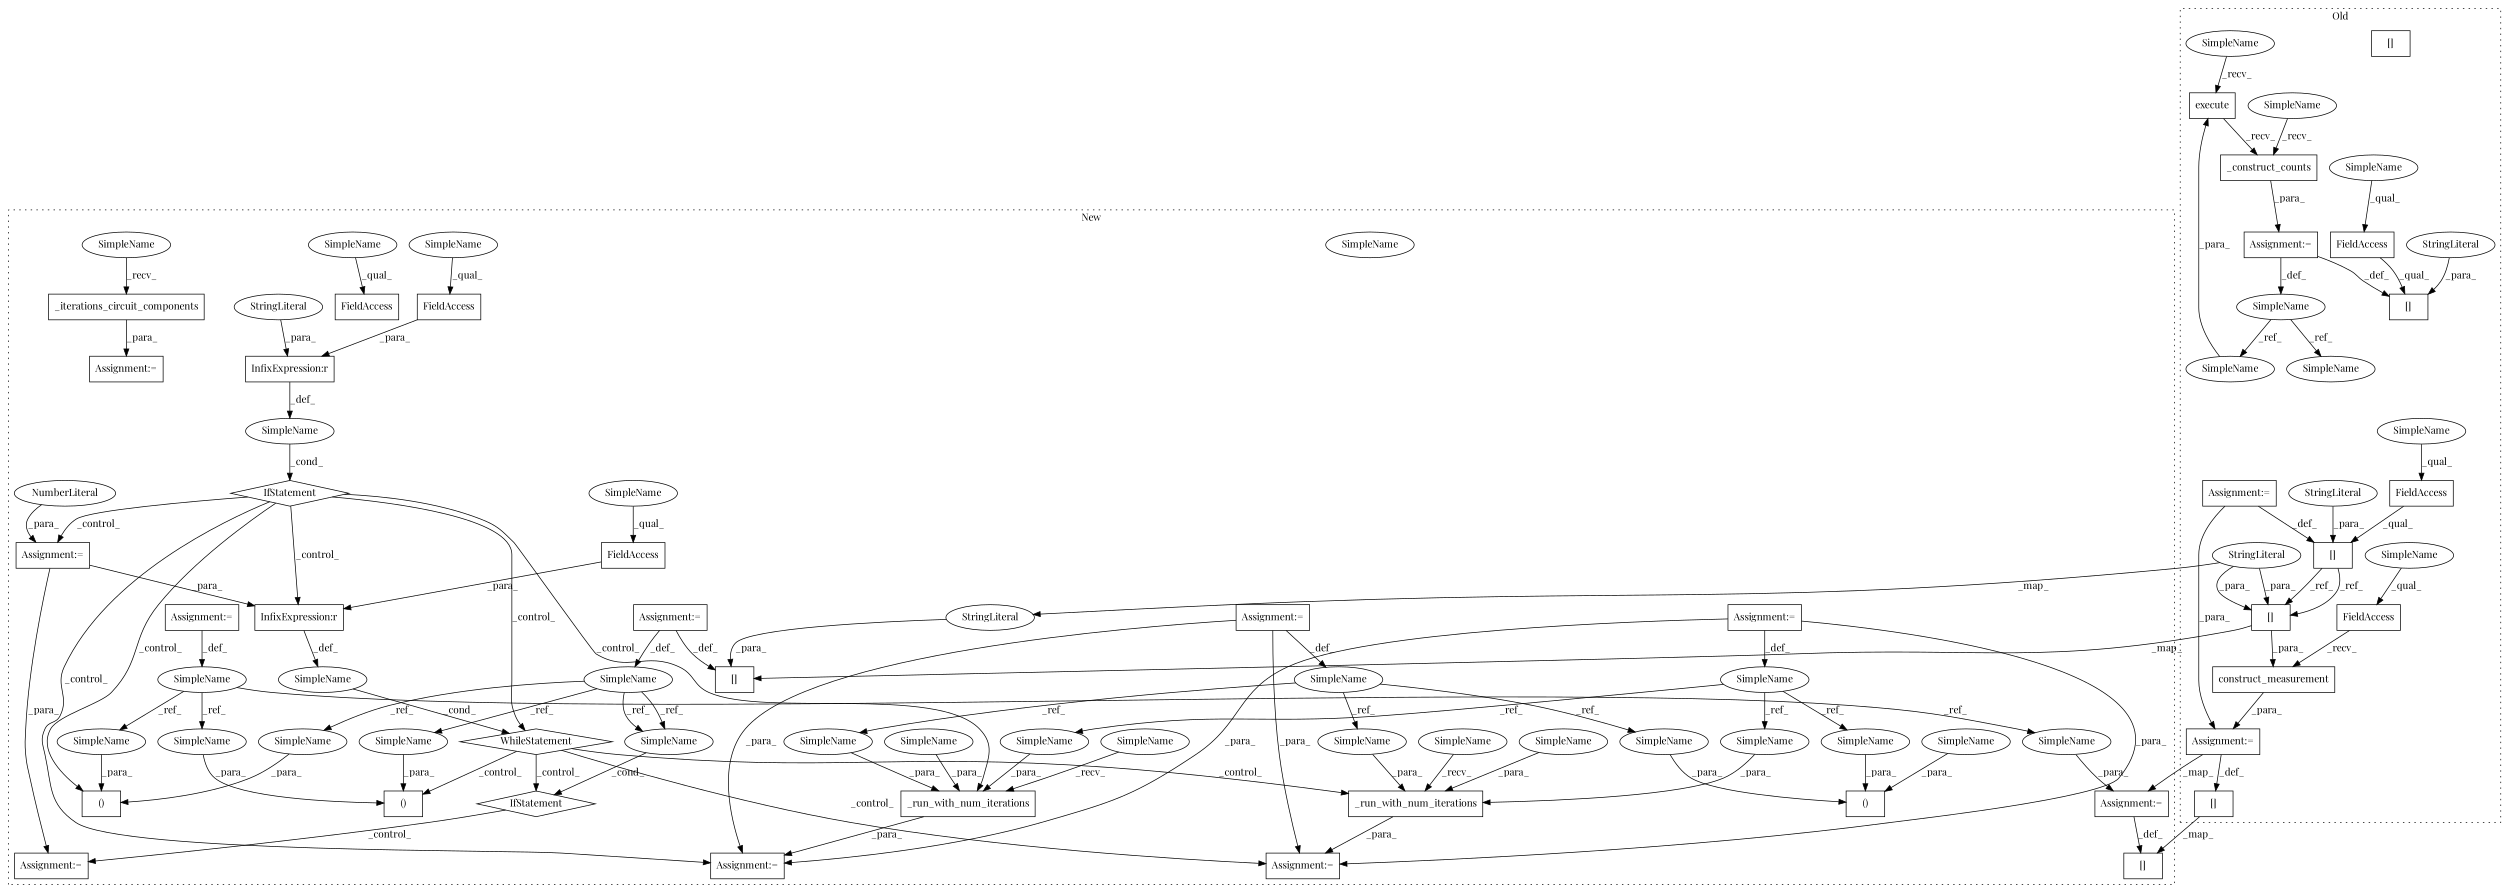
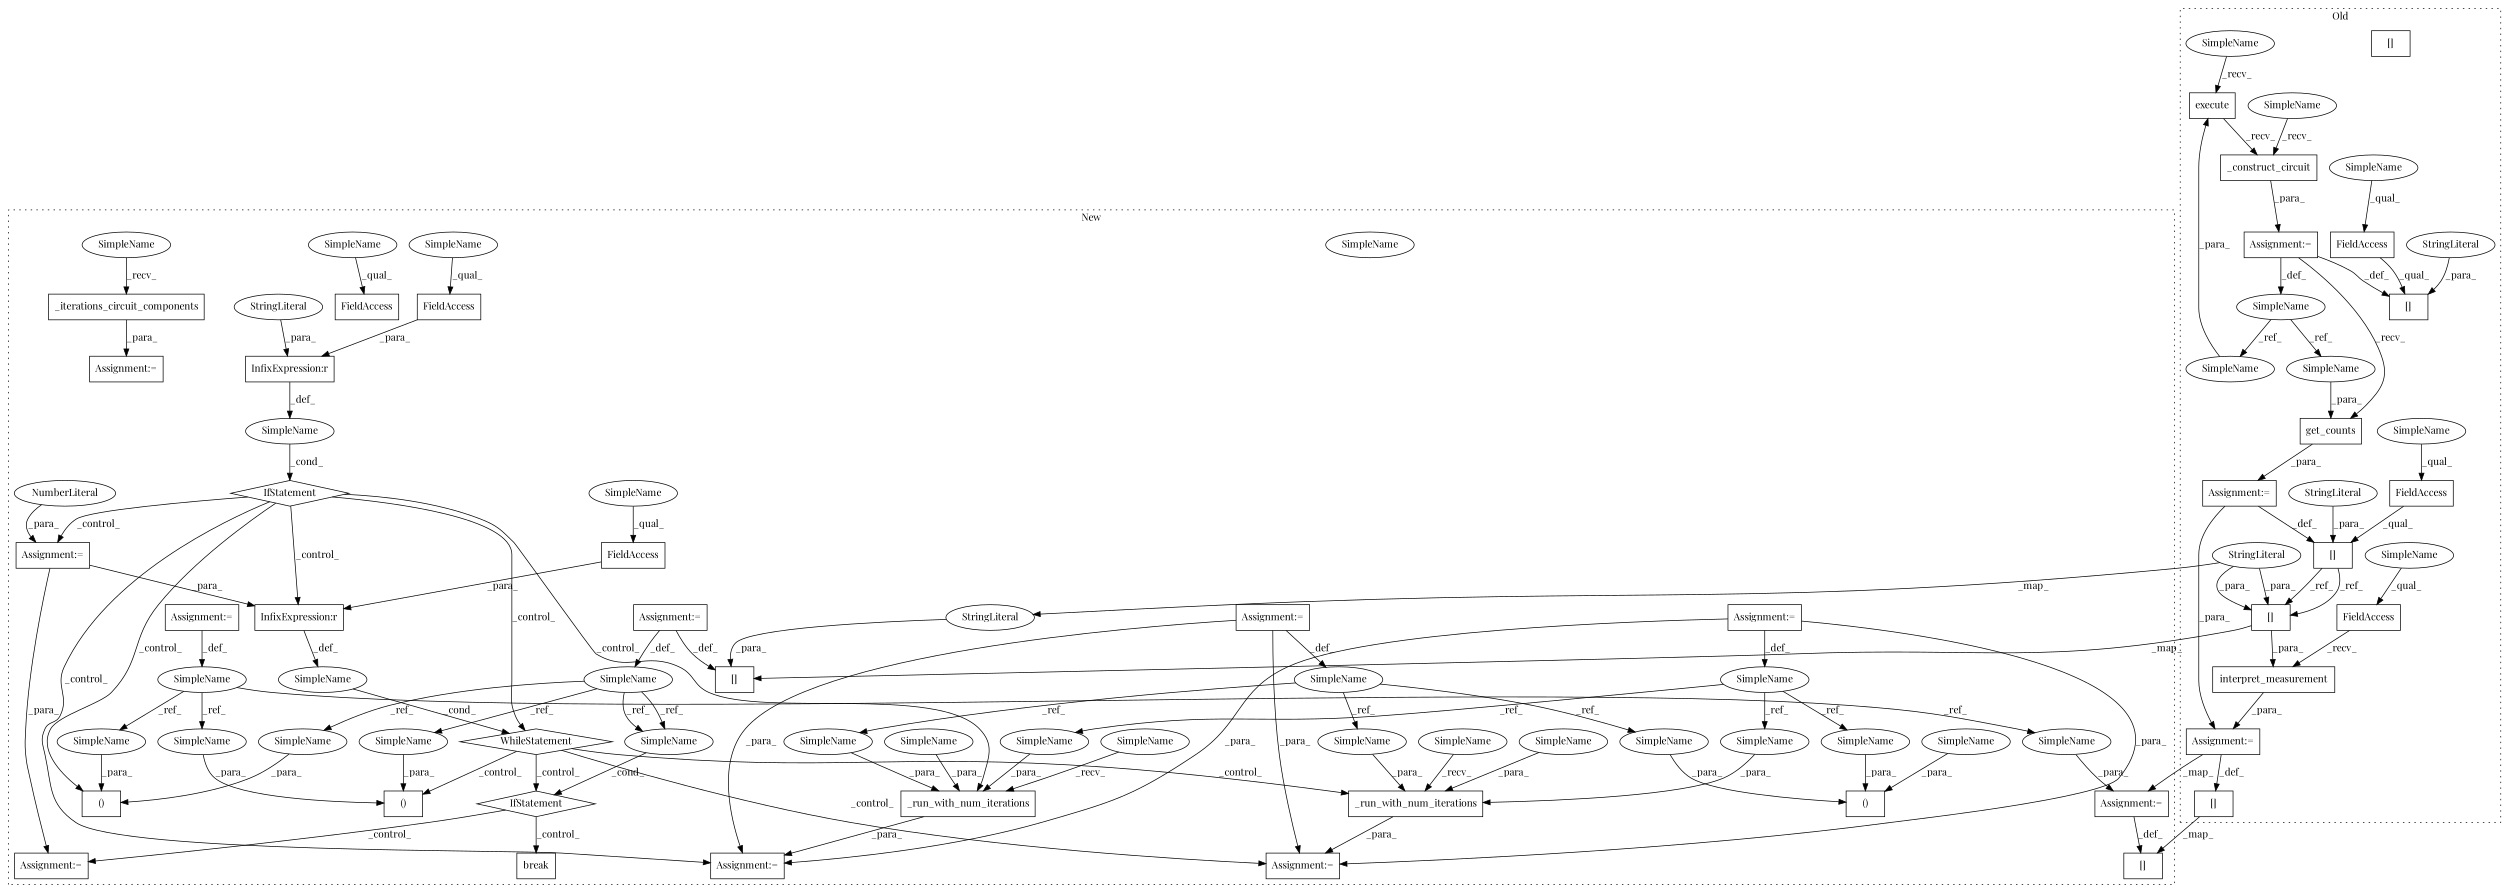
node "_construct_counts": label "_construct_counts" -> "_construct_circuit"
node "get_counts": added
node "construct_measurement": label "construct_measurement" -> "interpret_measurement"
node "break": added
